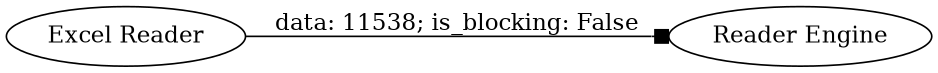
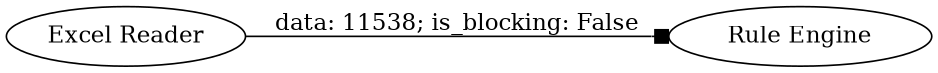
node "Reader Engine": label "Reader Engine" -> "Rule Engine"
